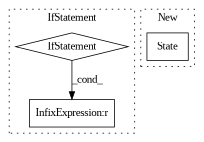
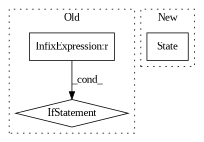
cluster "IfStatement": label "IfStatement" -> "Old"
edge "IfStatement" -> "InfixExpression:r": reversed
